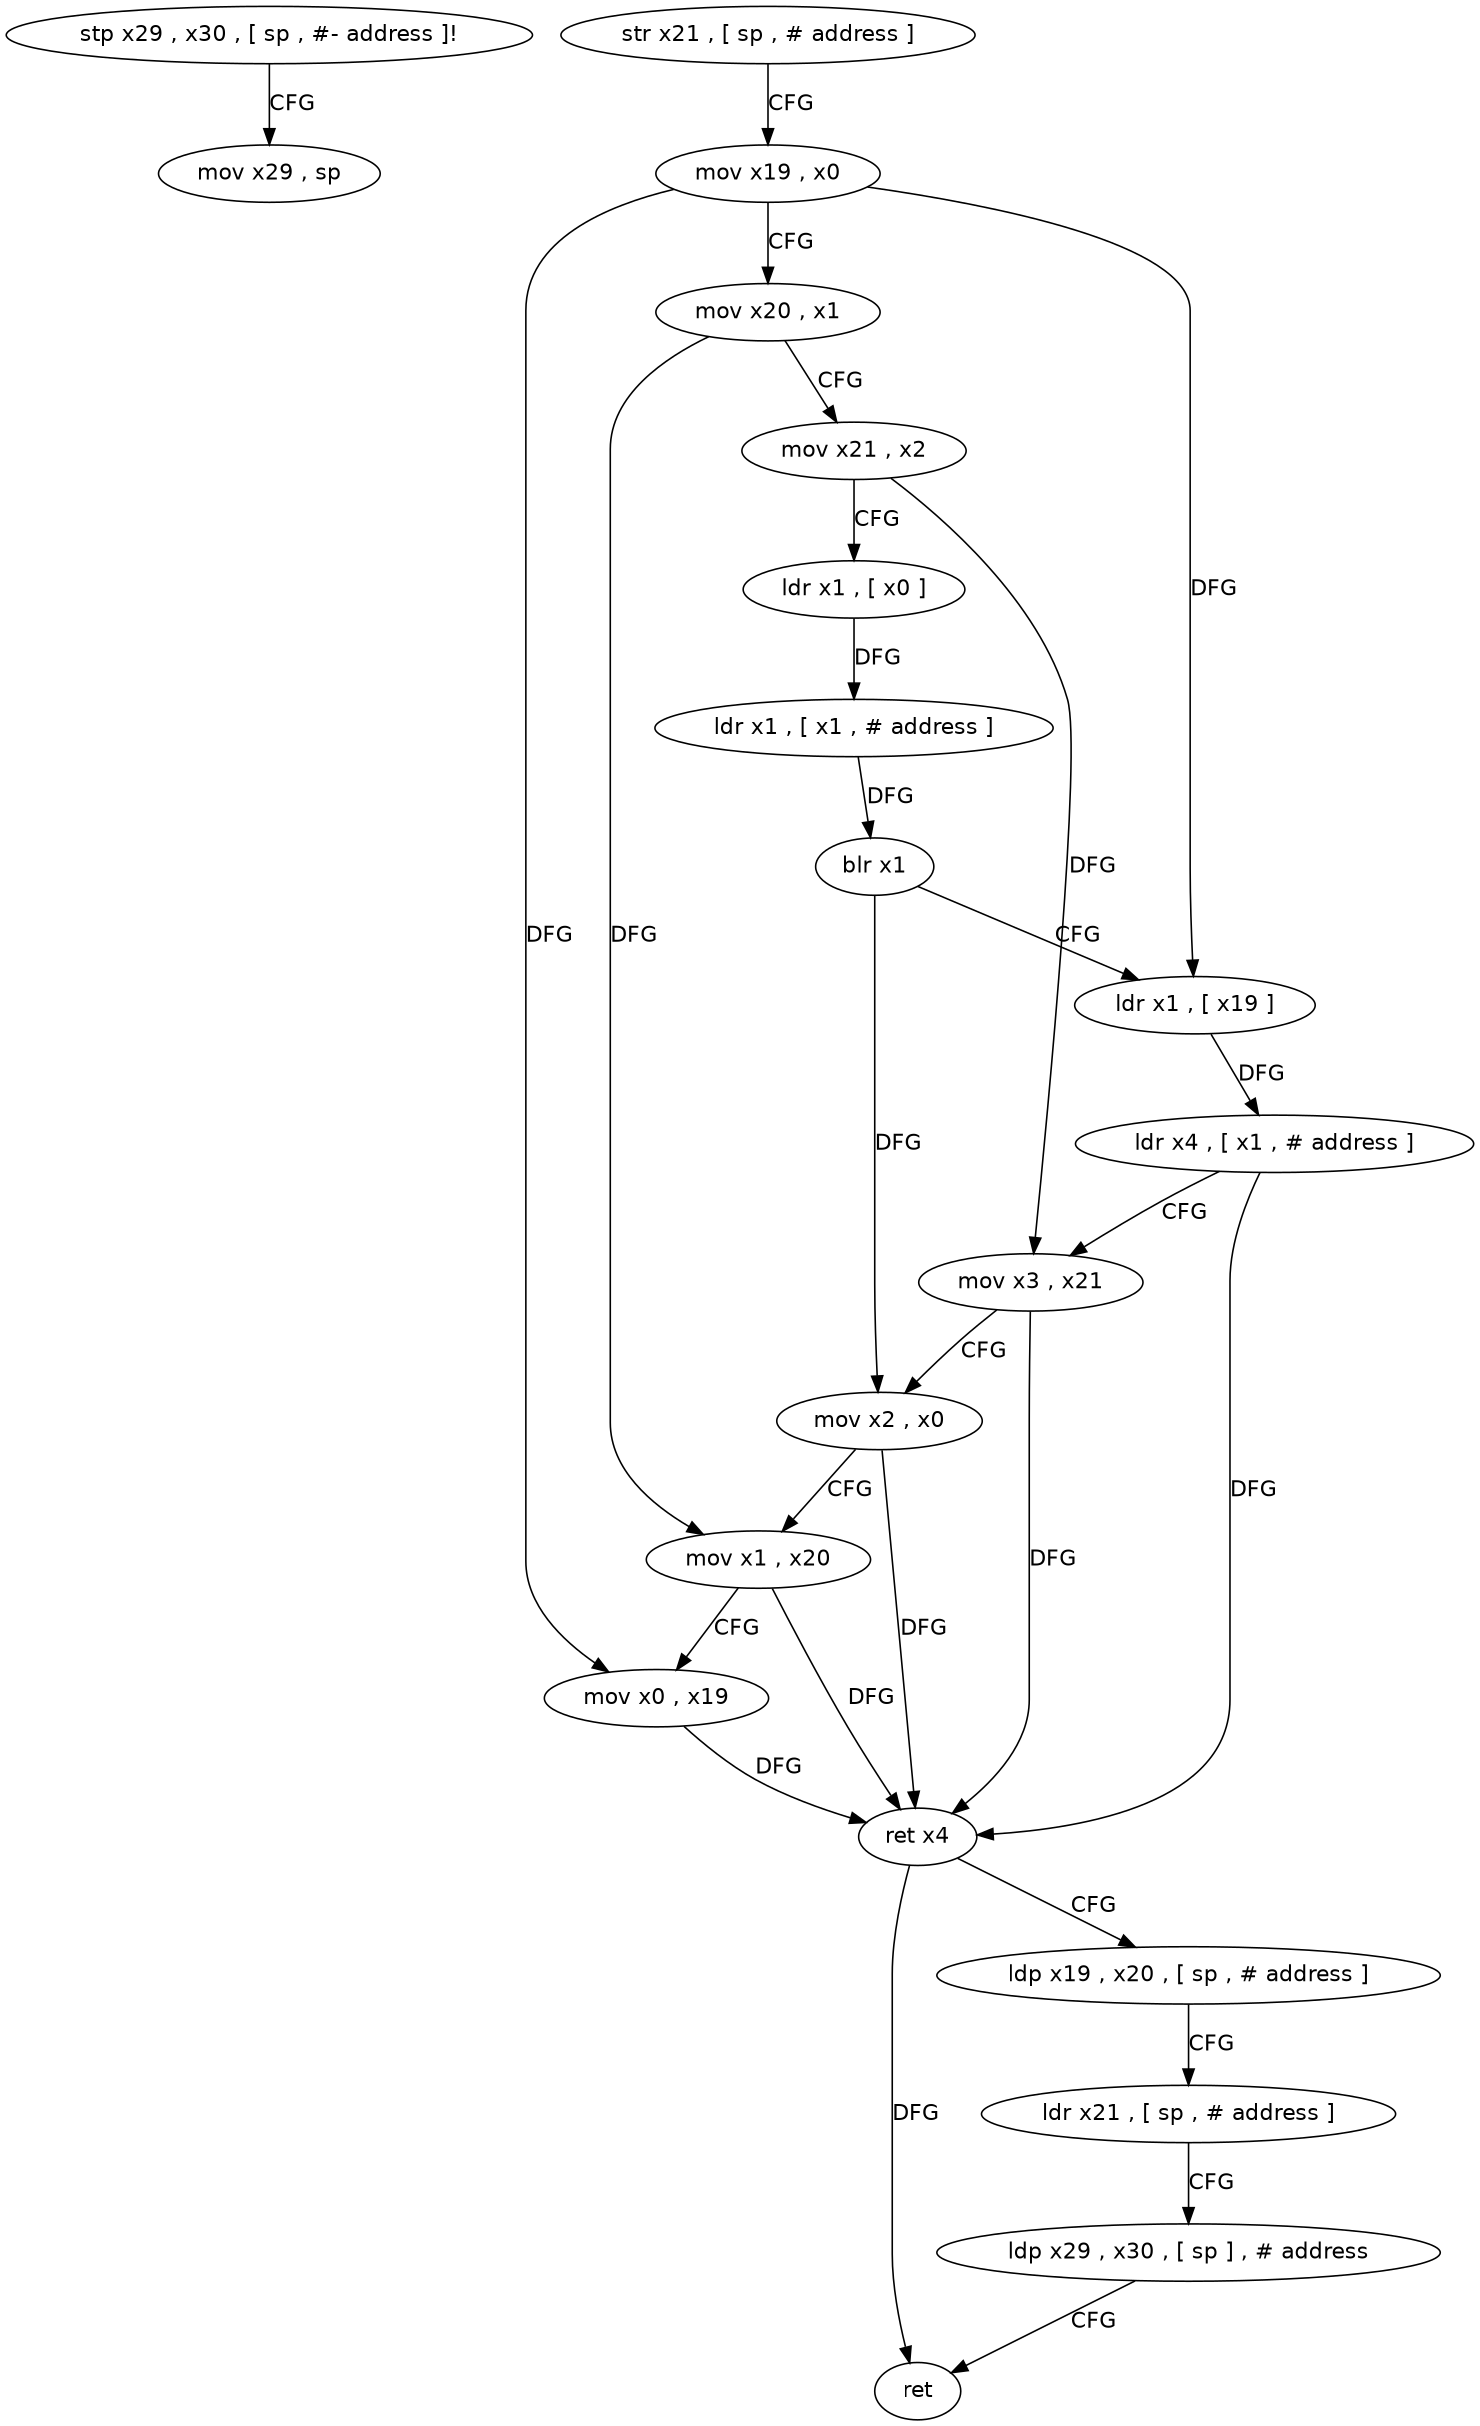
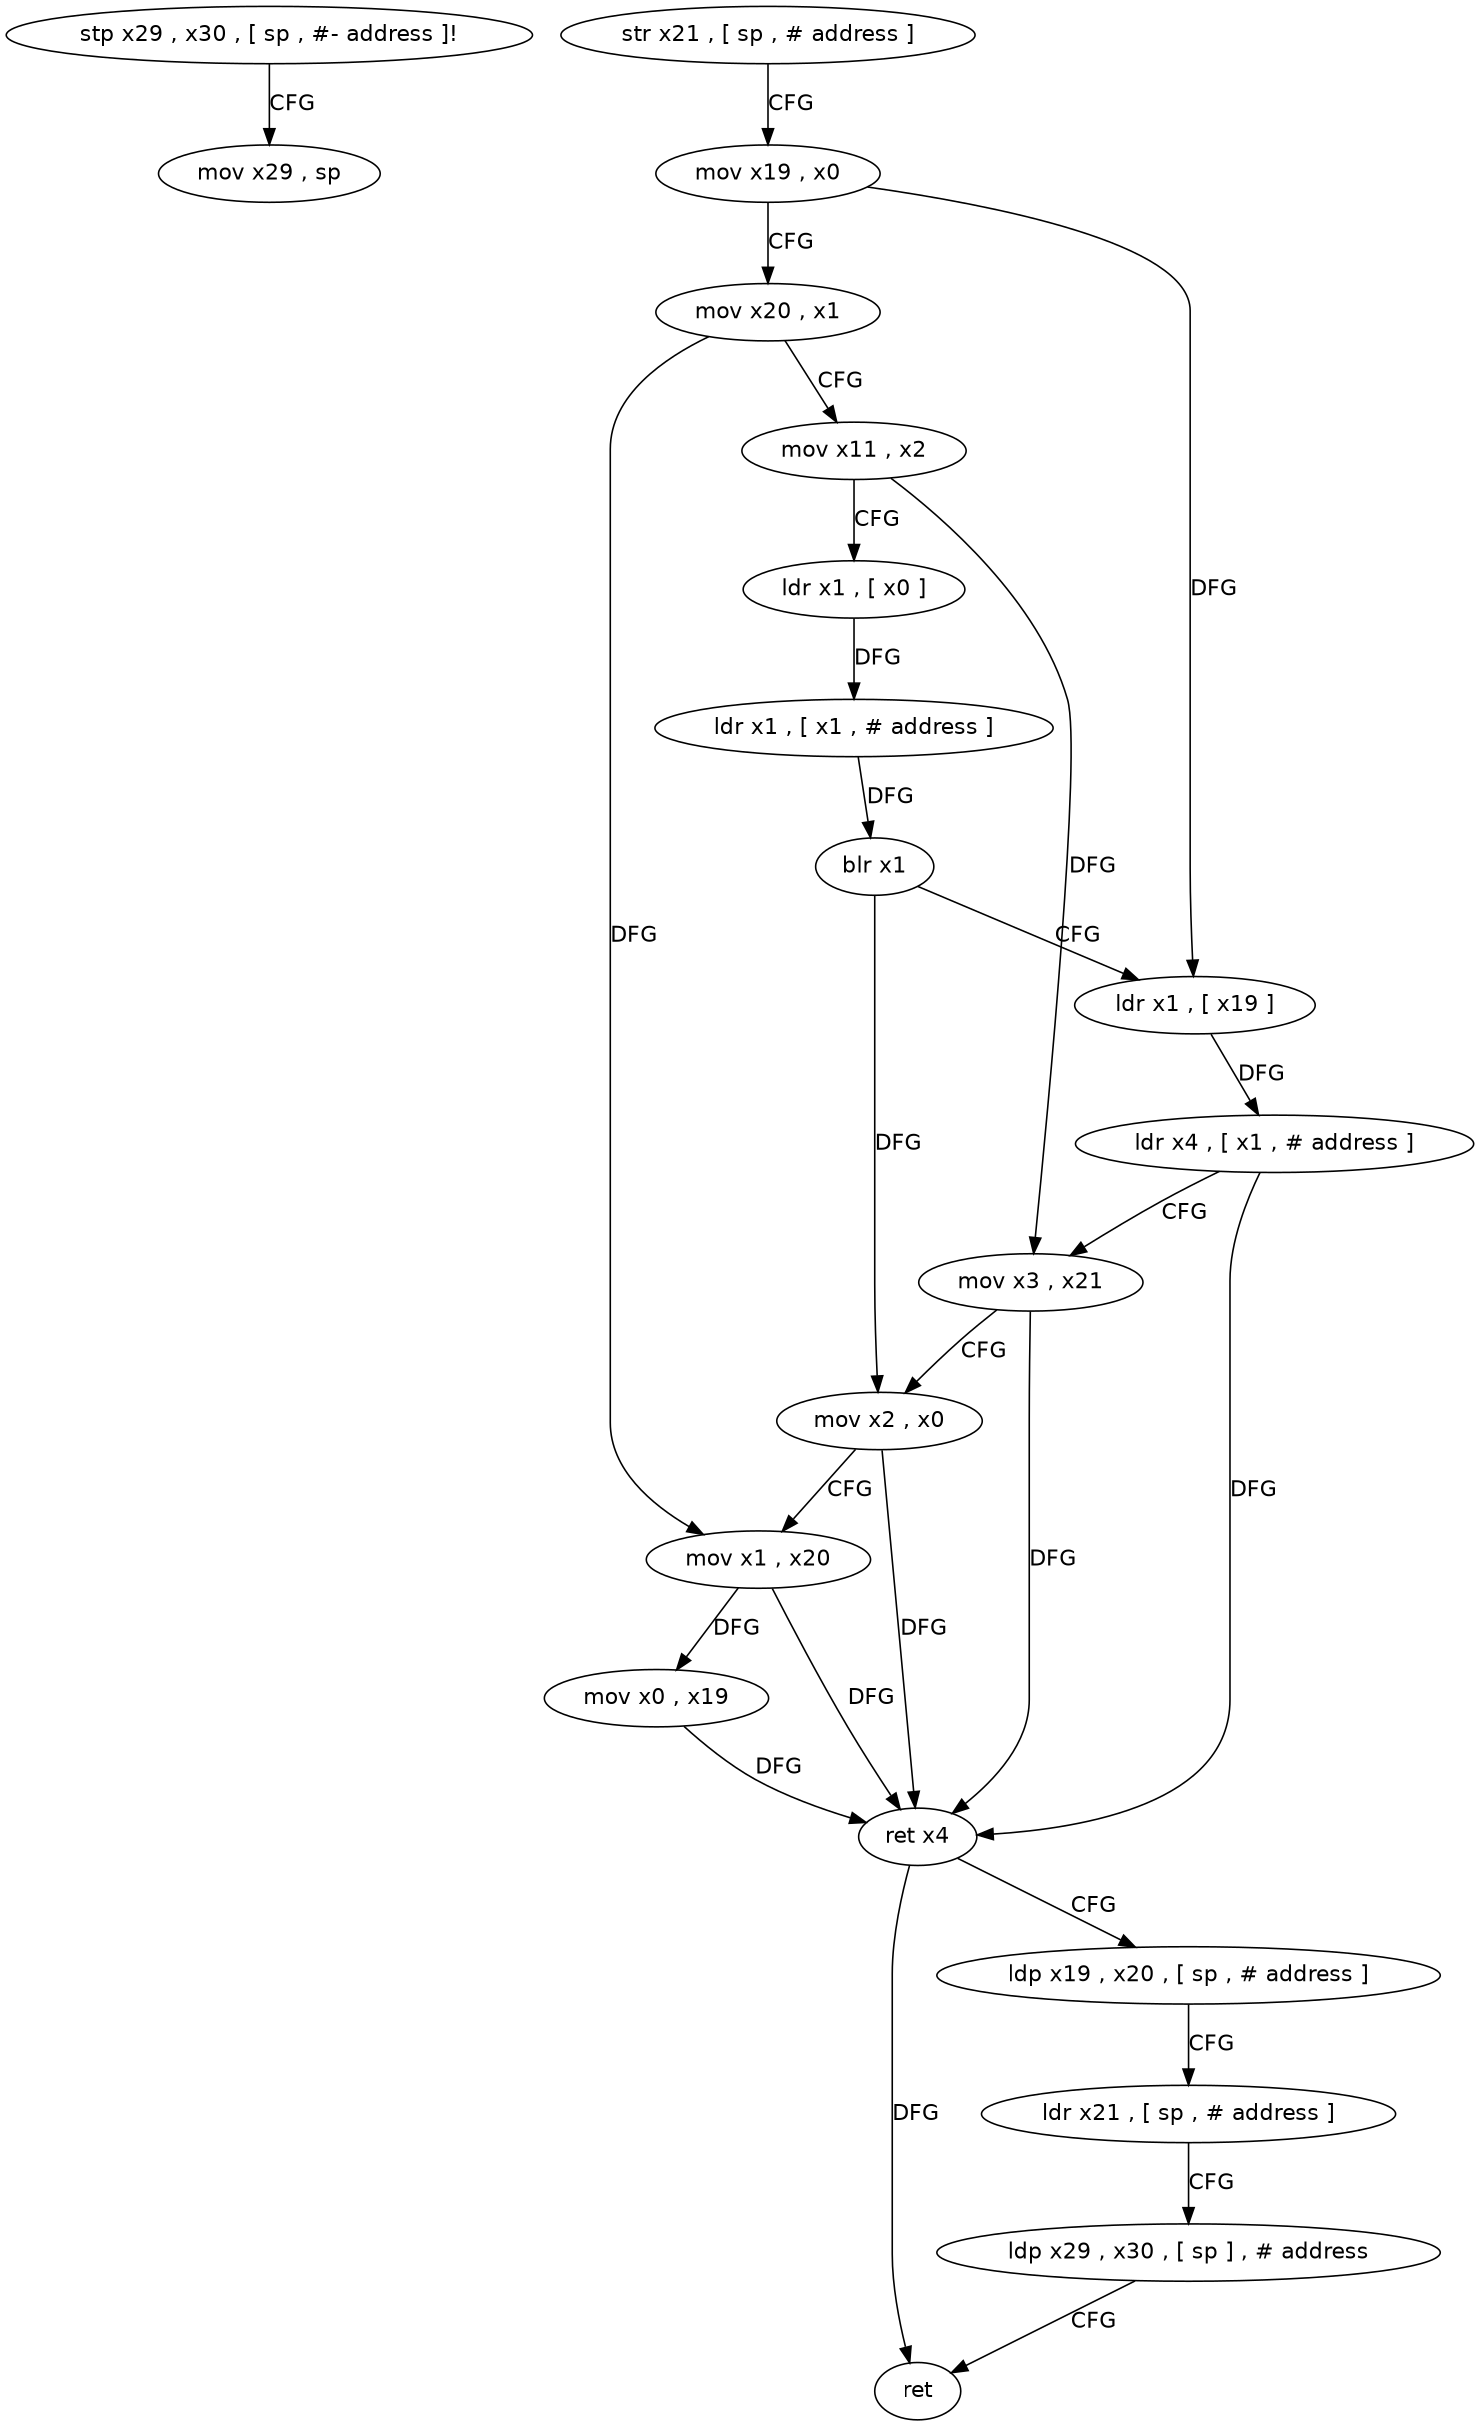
node "mov x21 , x2": label "mov x21 , x2" -> "mov x11 , x2"
edge "mov x19 , x0" -> "mov x0 , x19": removed, label "DFG"
edge "mov x1 , x20" -> "mov x0 , x19": label "CFG" -> "DFG"
